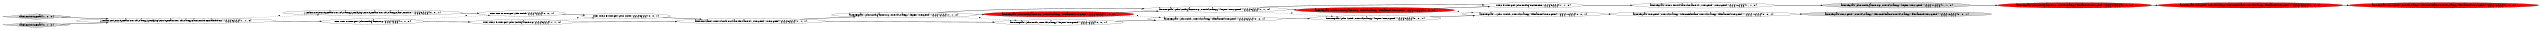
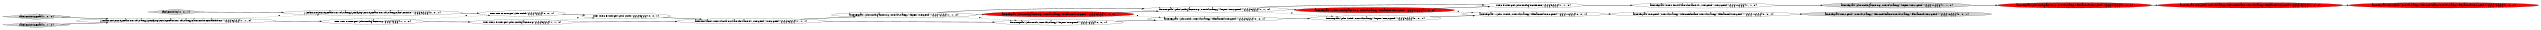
node "caseSensitivity['0', '0', '1']": added
